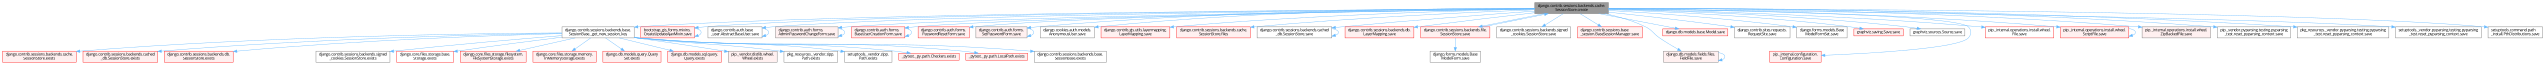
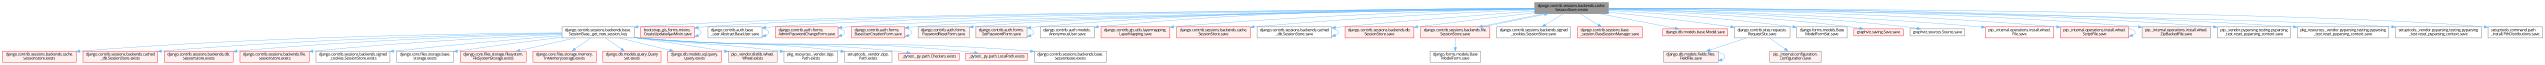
edge "django.contrib.sessions.backends.cache. SessionStore.create" -> "pip._internal.configuration. Configuration.save": now "django.contrib.sites.requests. RequestSite.save" -> "pip._internal.configuration. Configuration.save"
edge "django.contrib.sessions.backends.cache. SessionStore.create" -> "django.db.models.fields.files. FieldFile.save": now "django.contrib.sites.requests. RequestSite.save" -> "django.db.models.fields.files. FieldFile.save"
node "django.contrib.auth.forms. AdminPasswordChangeForm.save": color grey40 -> red
node "django.contrib.auth.forms. PasswordResetForm.save": color red -> grey40
node "django.cookies.auth.models. AnonymousUser.save": label "django.cookies.auth.models. AnonymousUser.save" -> "django.contrib.auth.models. AnonymousUser.save"
node "django.contrib.sessions.backends.cache. SessionStore.files": label "django.contrib.sessions.backends.cache. SessionStore.files" -> "django.contrib.sessions.backends.cache. SessionStore.save"
node "django.contrib.sessions.backends.db. LayerMapping.save": label "django.contrib.sessions.backends.db. LayerMapping.save" -> "django.contrib.sessions.backends.db. SessionStore.save"
node "django.contrib.sessions.backends.file. SessionStore.exists": added
node "django.core.files.storage.base. Storage.exists": color red -> grey40
node "pip._internal.configuration. Configuration.save": color red -> grey40
